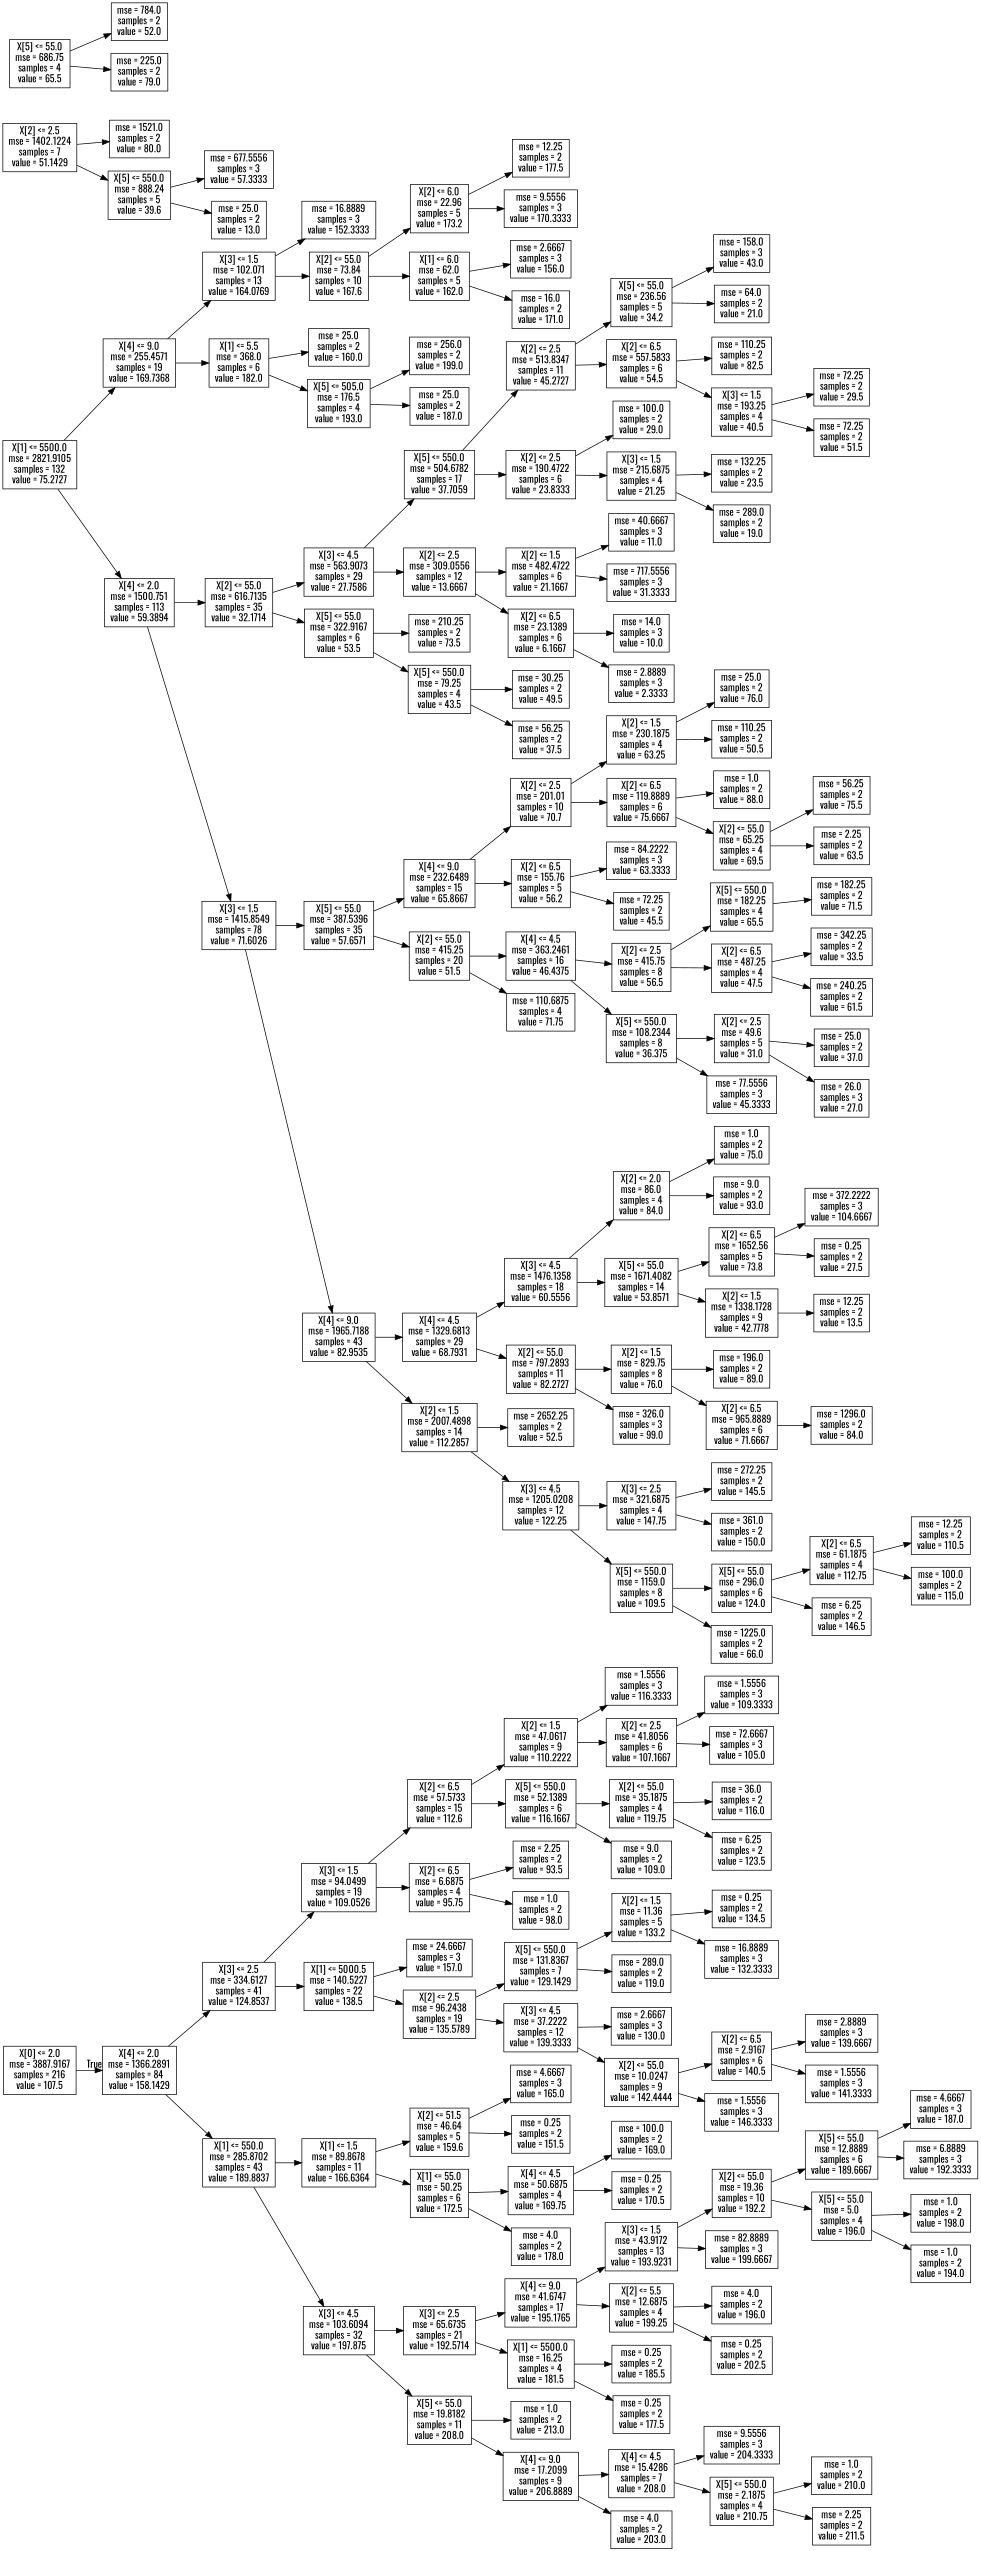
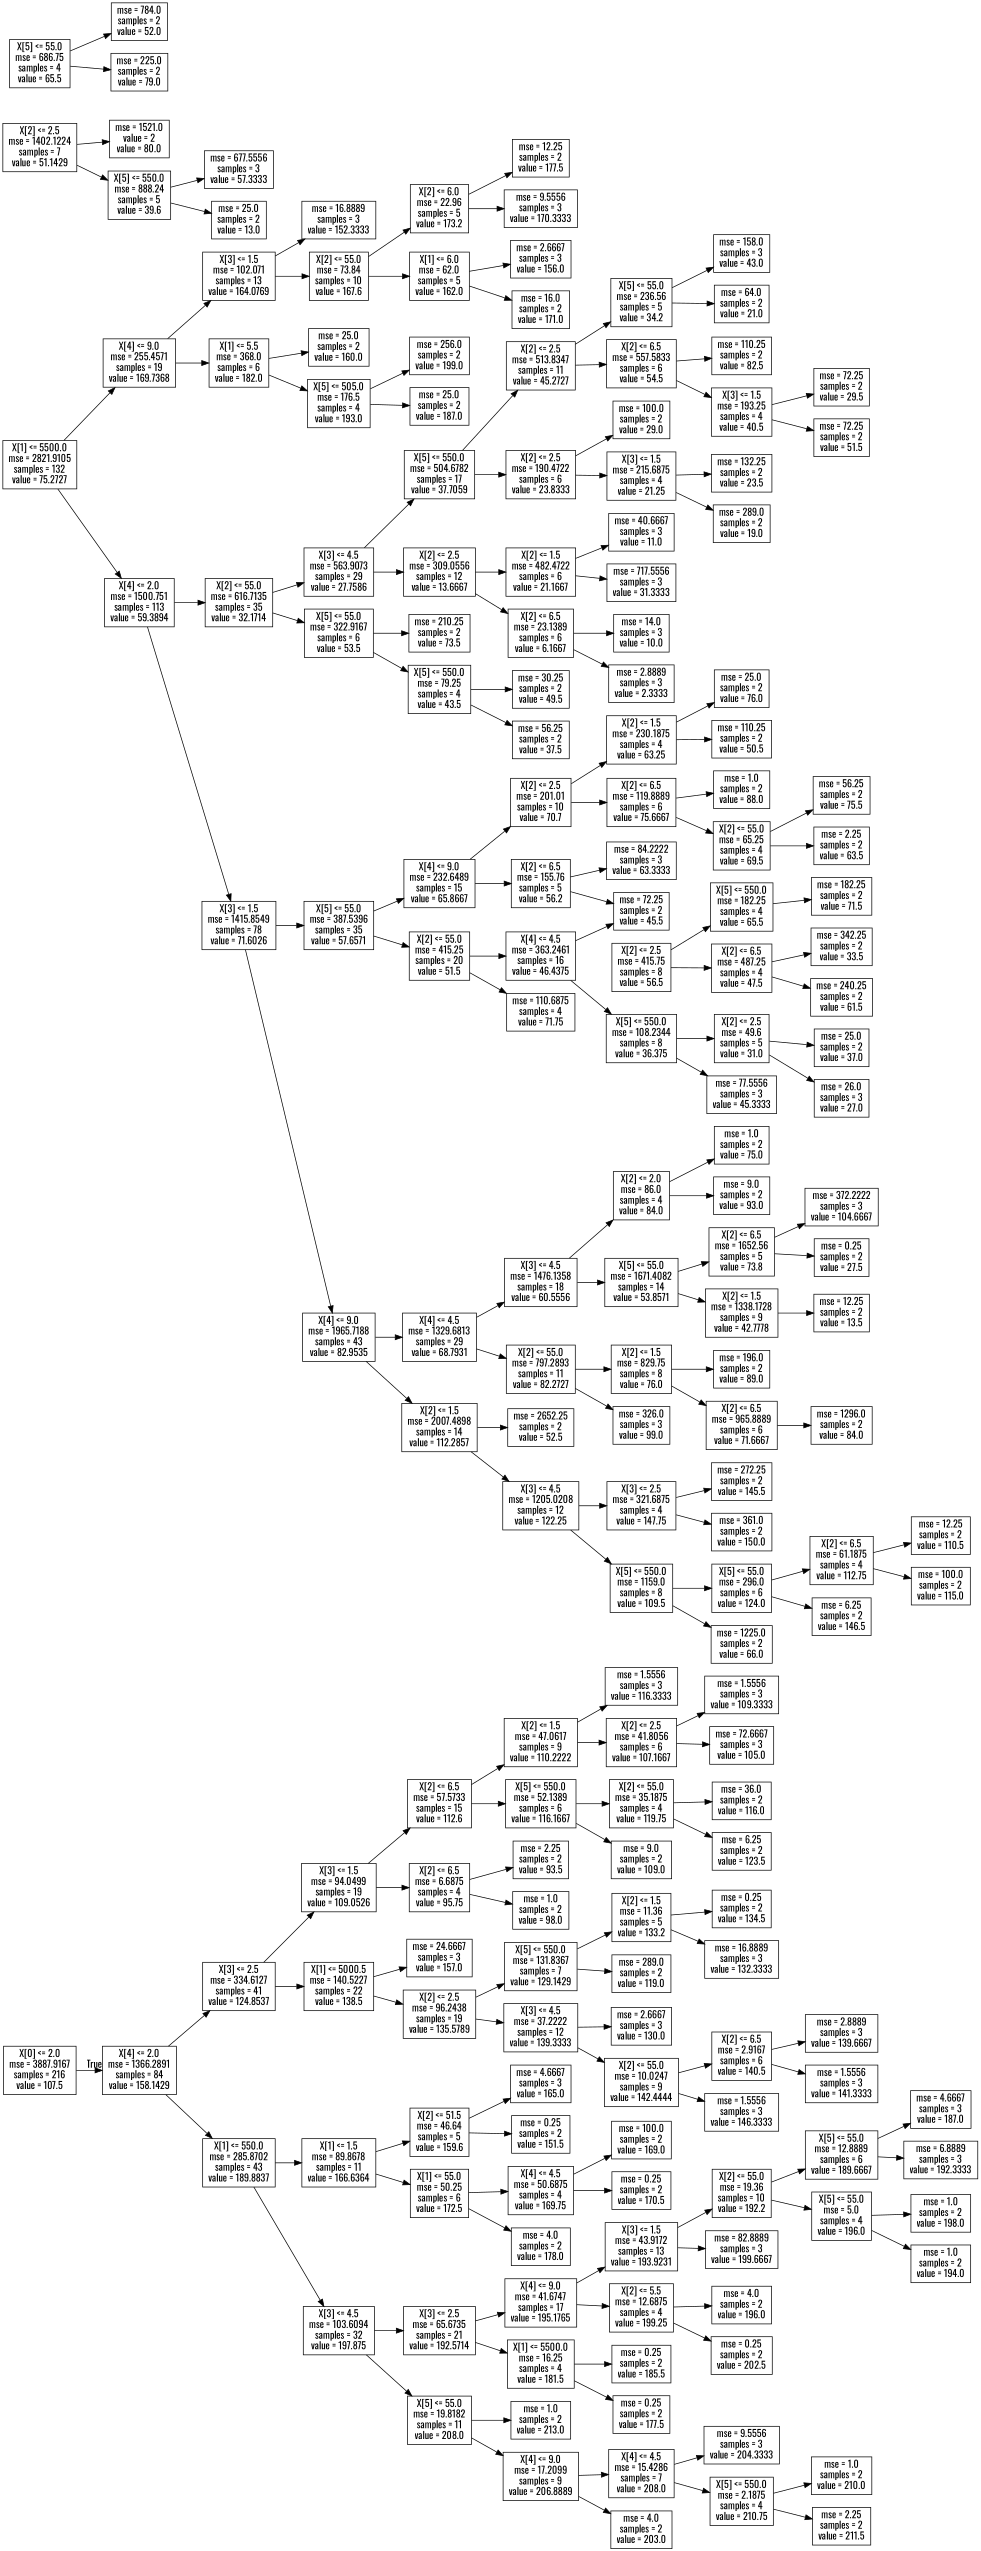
node "mse = 1521.0 samples = 2 value = 80.0": label "mse = 1521.0 samples = 2 value = 80.0" -> "mse = 1521.0 value = 2 value = 80.0"
edge "X[4] <= 4.5 mse = 363.2461 samples = 16 value = 46.4375" -> "X[2] <= 2.5 mse = 415.75 samples = 8 value = 56.5": now "X[4] <= 4.5 mse = 363.2461 samples = 16 value = 46.4375" -> "mse = 72.25 samples = 2 value = 45.5"
